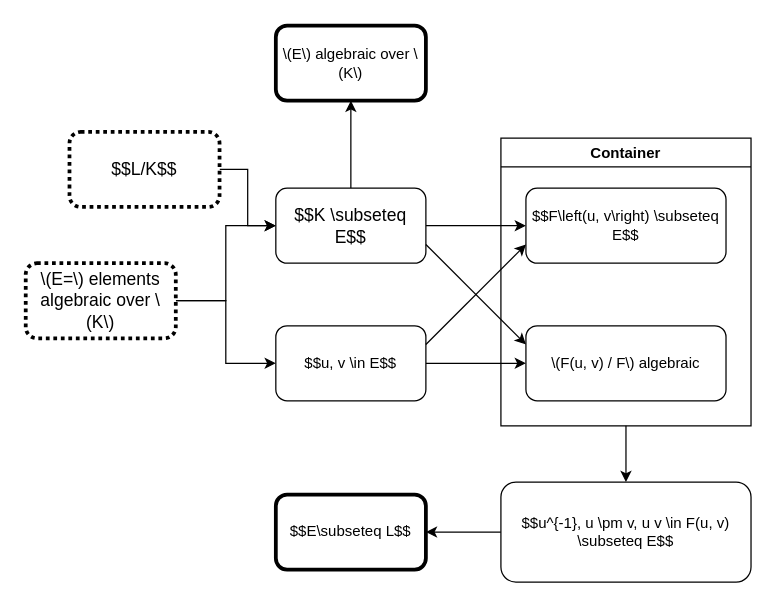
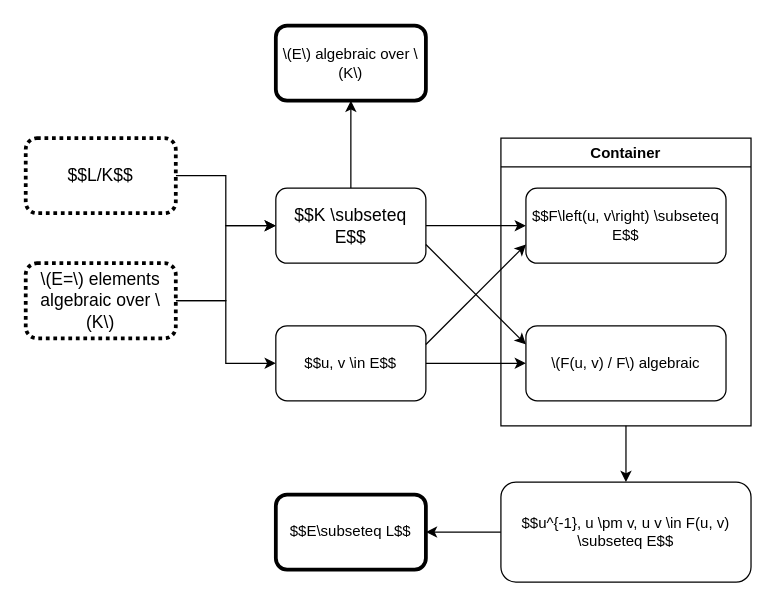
node "$$L/K$$": moved (144, 169) -> (101, 176)
